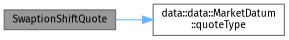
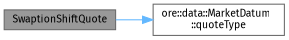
node "data::data::MarketDatum ::quoteType": label "data::data::MarketDatum ::quoteType" -> "ore::data::MarketDatum ::quoteType"
